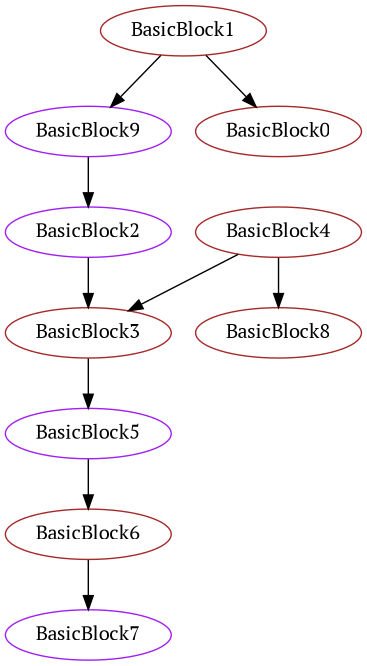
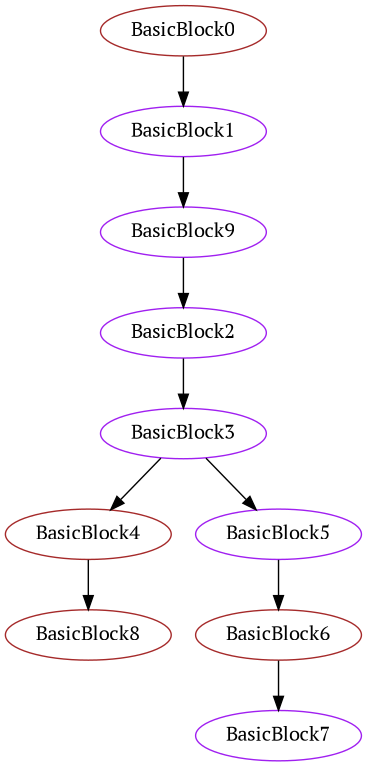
node "BasicBlock1": color brown -> purple
edge "BasicBlock1" -> "BasicBlock0": reversed
edge "BasicBlock4" -> "BasicBlock3": reversed
node "BasicBlock3": color brown -> purple
